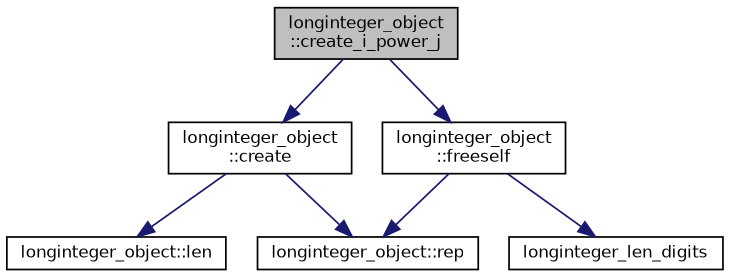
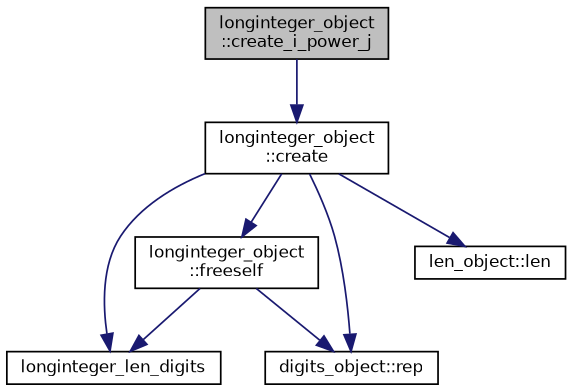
edge "longinteger_object ::create_i_power_j" -> "longinteger_object ::freeself": now "longinteger_object ::create" -> "longinteger_object ::freeself"
edge "longinteger_object ::create" -> "longinteger_len_digits": added
node "longinteger_object::len": label "longinteger_object::len" -> "len_object::len"
node "longinteger_object::rep": label "longinteger_object::rep" -> "digits_object::rep"
